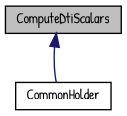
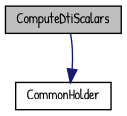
edge "CommonHolder" -> "ComputeDtiScalars": reversed
